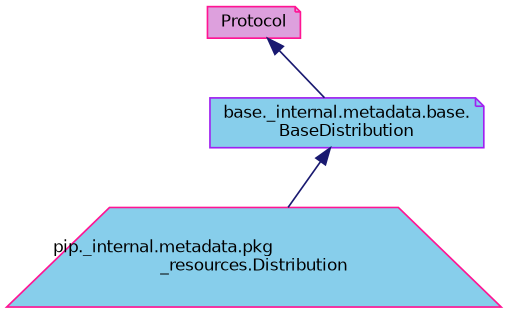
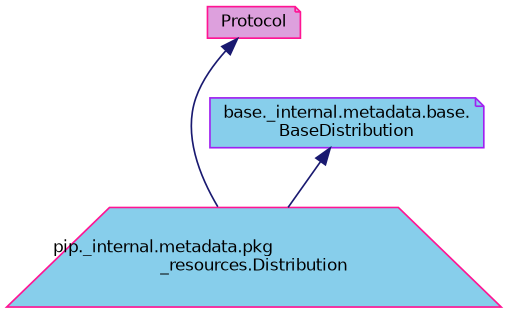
edge "base._internal.metadata.base. BaseDistribution" -> "Protocol": now "pip._internal.metadata.pkg _resources.Distribution" -> "Protocol"
